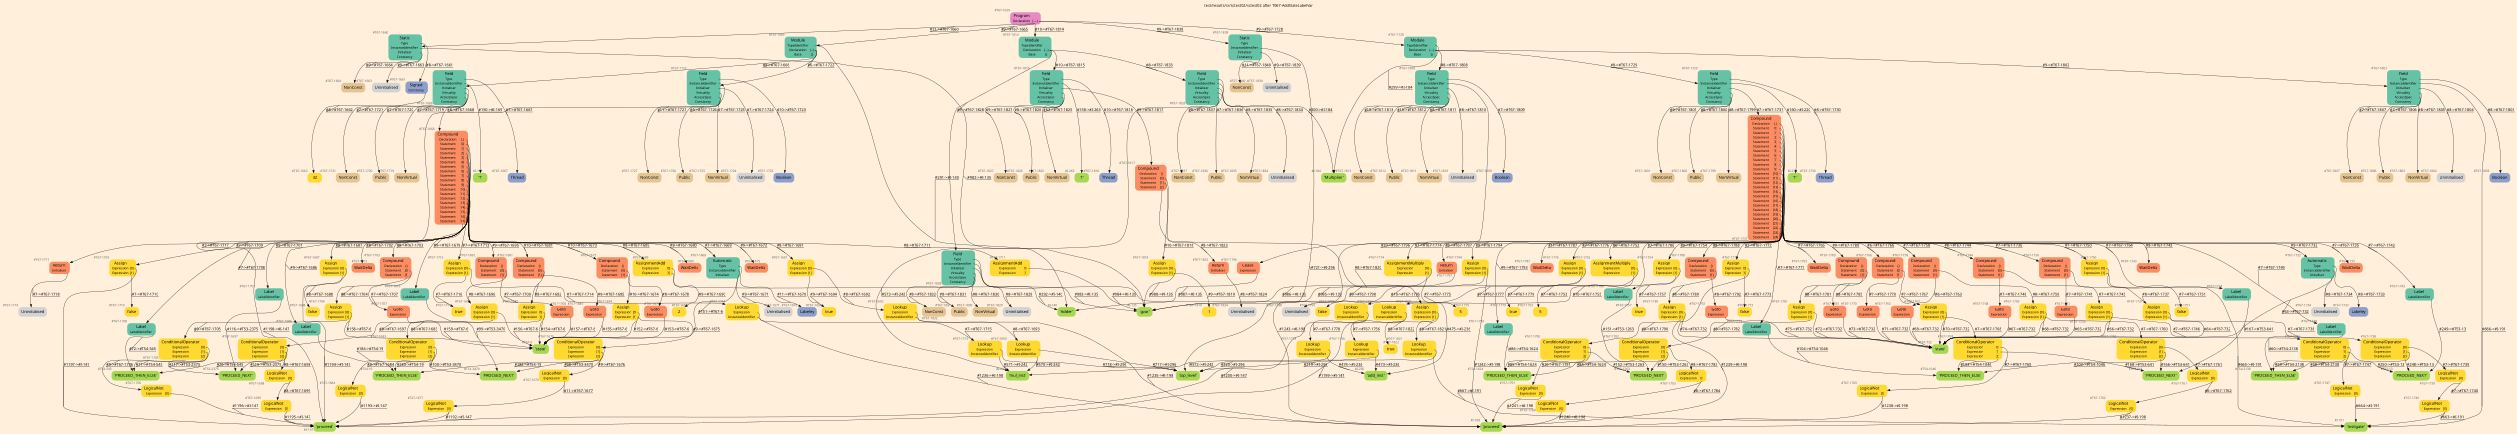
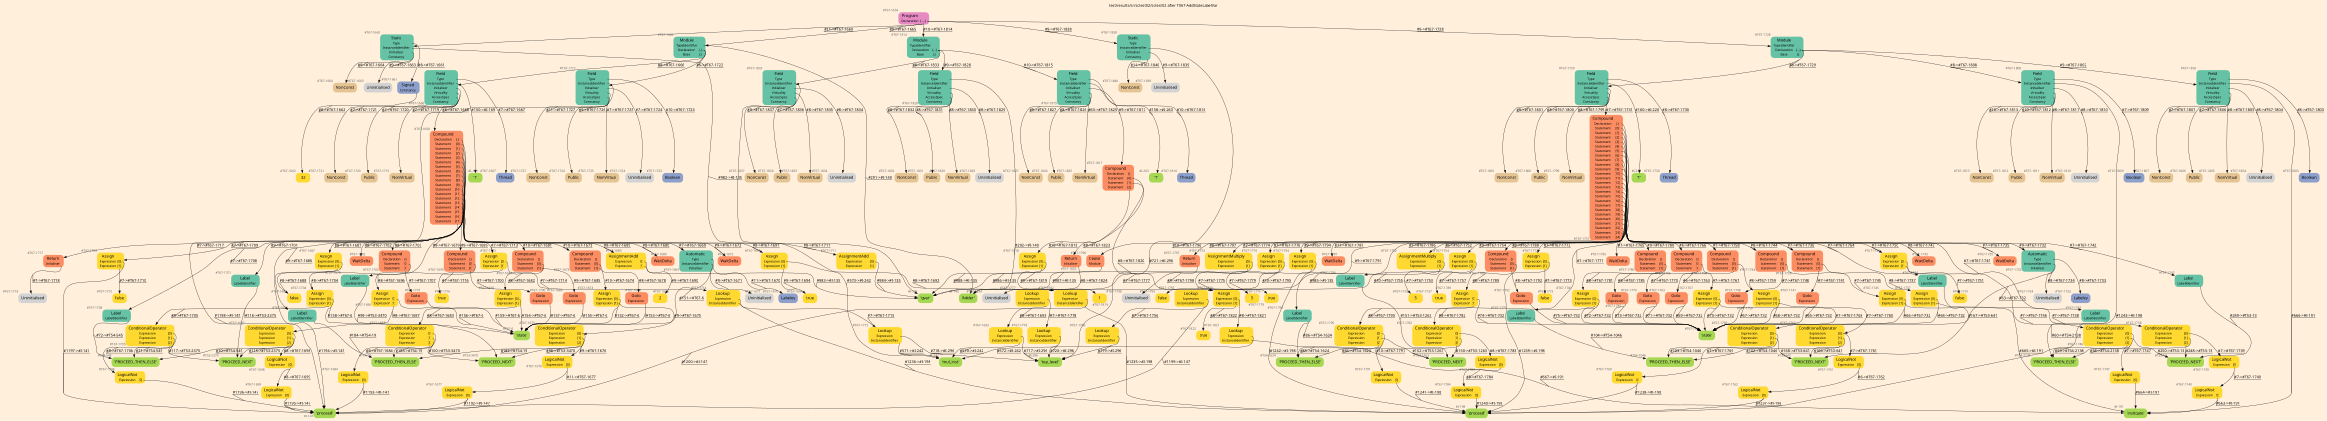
node "'Multiplier'": removed
node "Cease": text "Expression" -> "Module"
node "'add_inst'": removed
